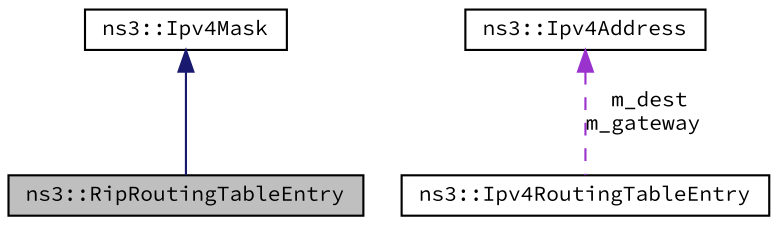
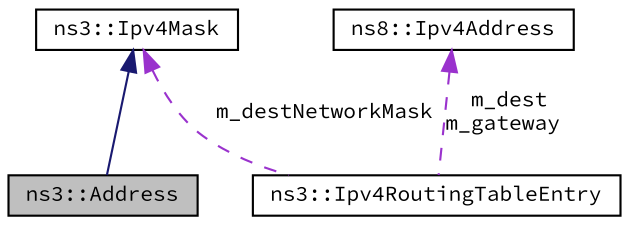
node "ns3::Ipv4Address": label "ns3::Ipv4Address" -> "ns8::Ipv4Address"
edge "ns3::Ipv4RoutingTableEntry" -> "ns3::Ipv4Mask": added, label "m_destNetworkMask"
node "ns3::RipRoutingTableEntry": label "ns3::RipRoutingTableEntry" -> "ns3::Address"
